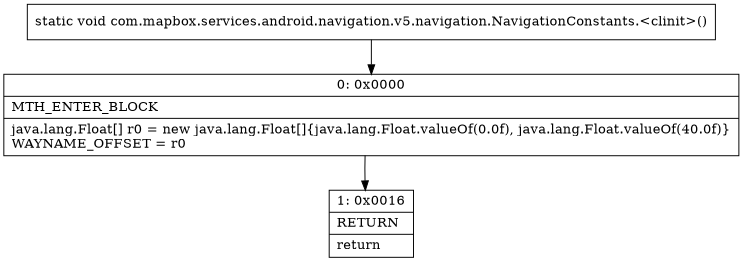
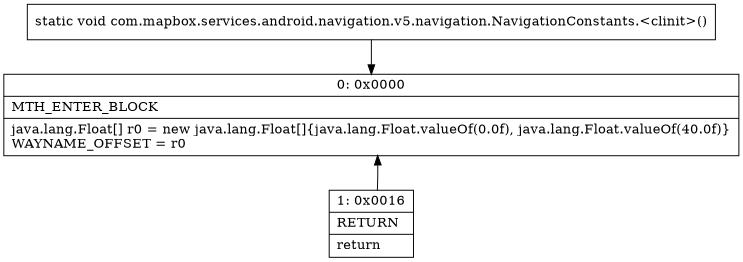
edge "0: 0x0000" -> "1: 0x0016": reversed
